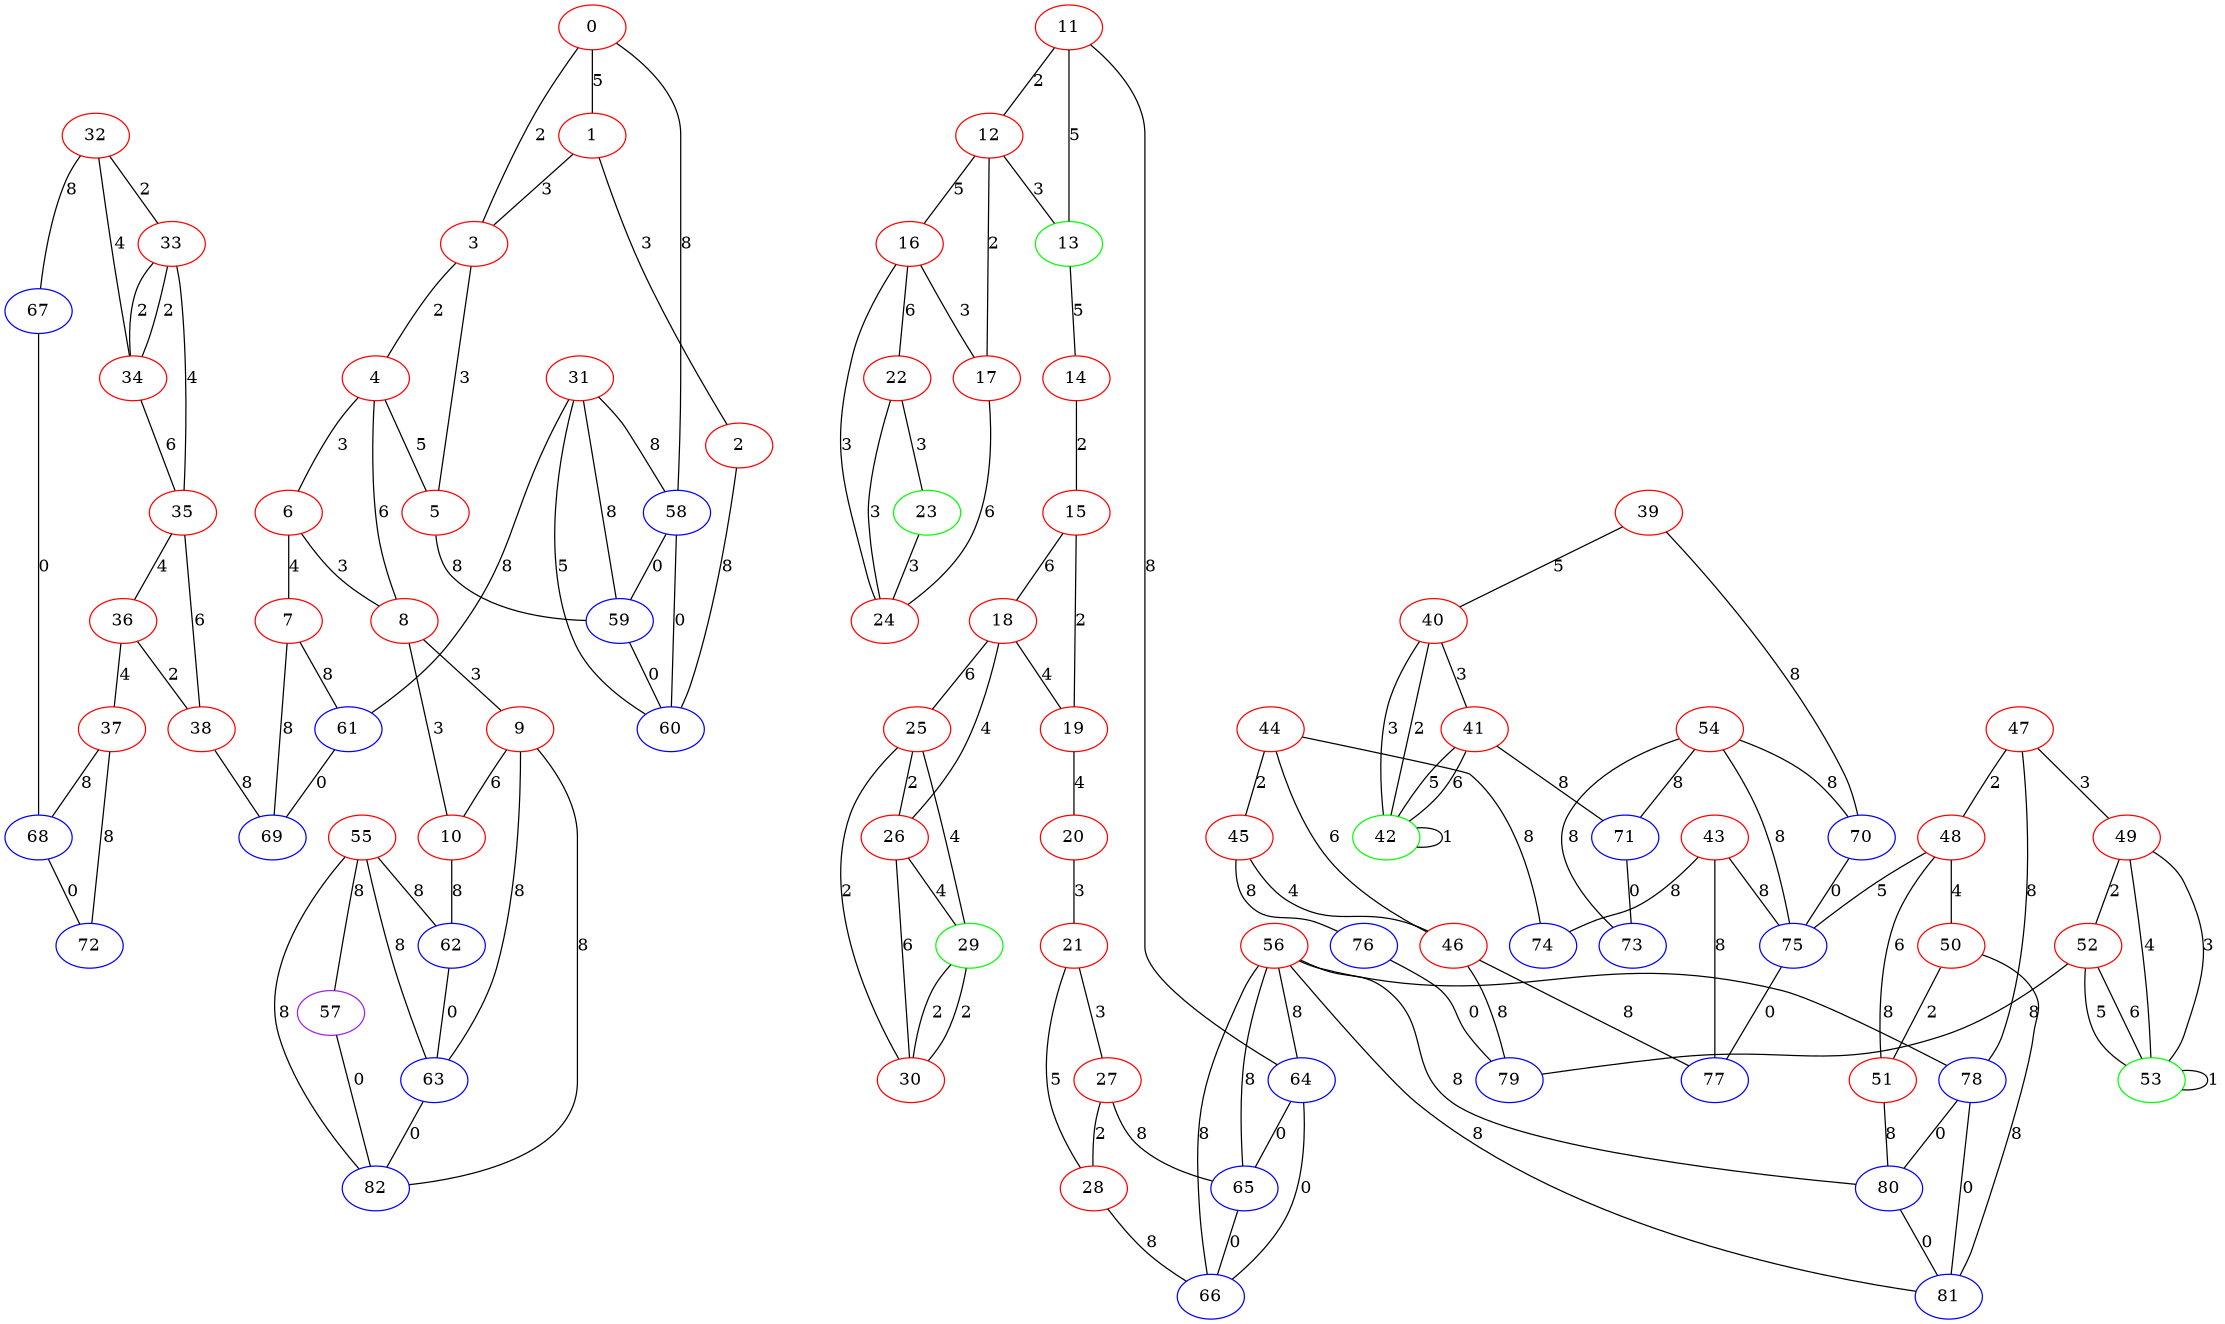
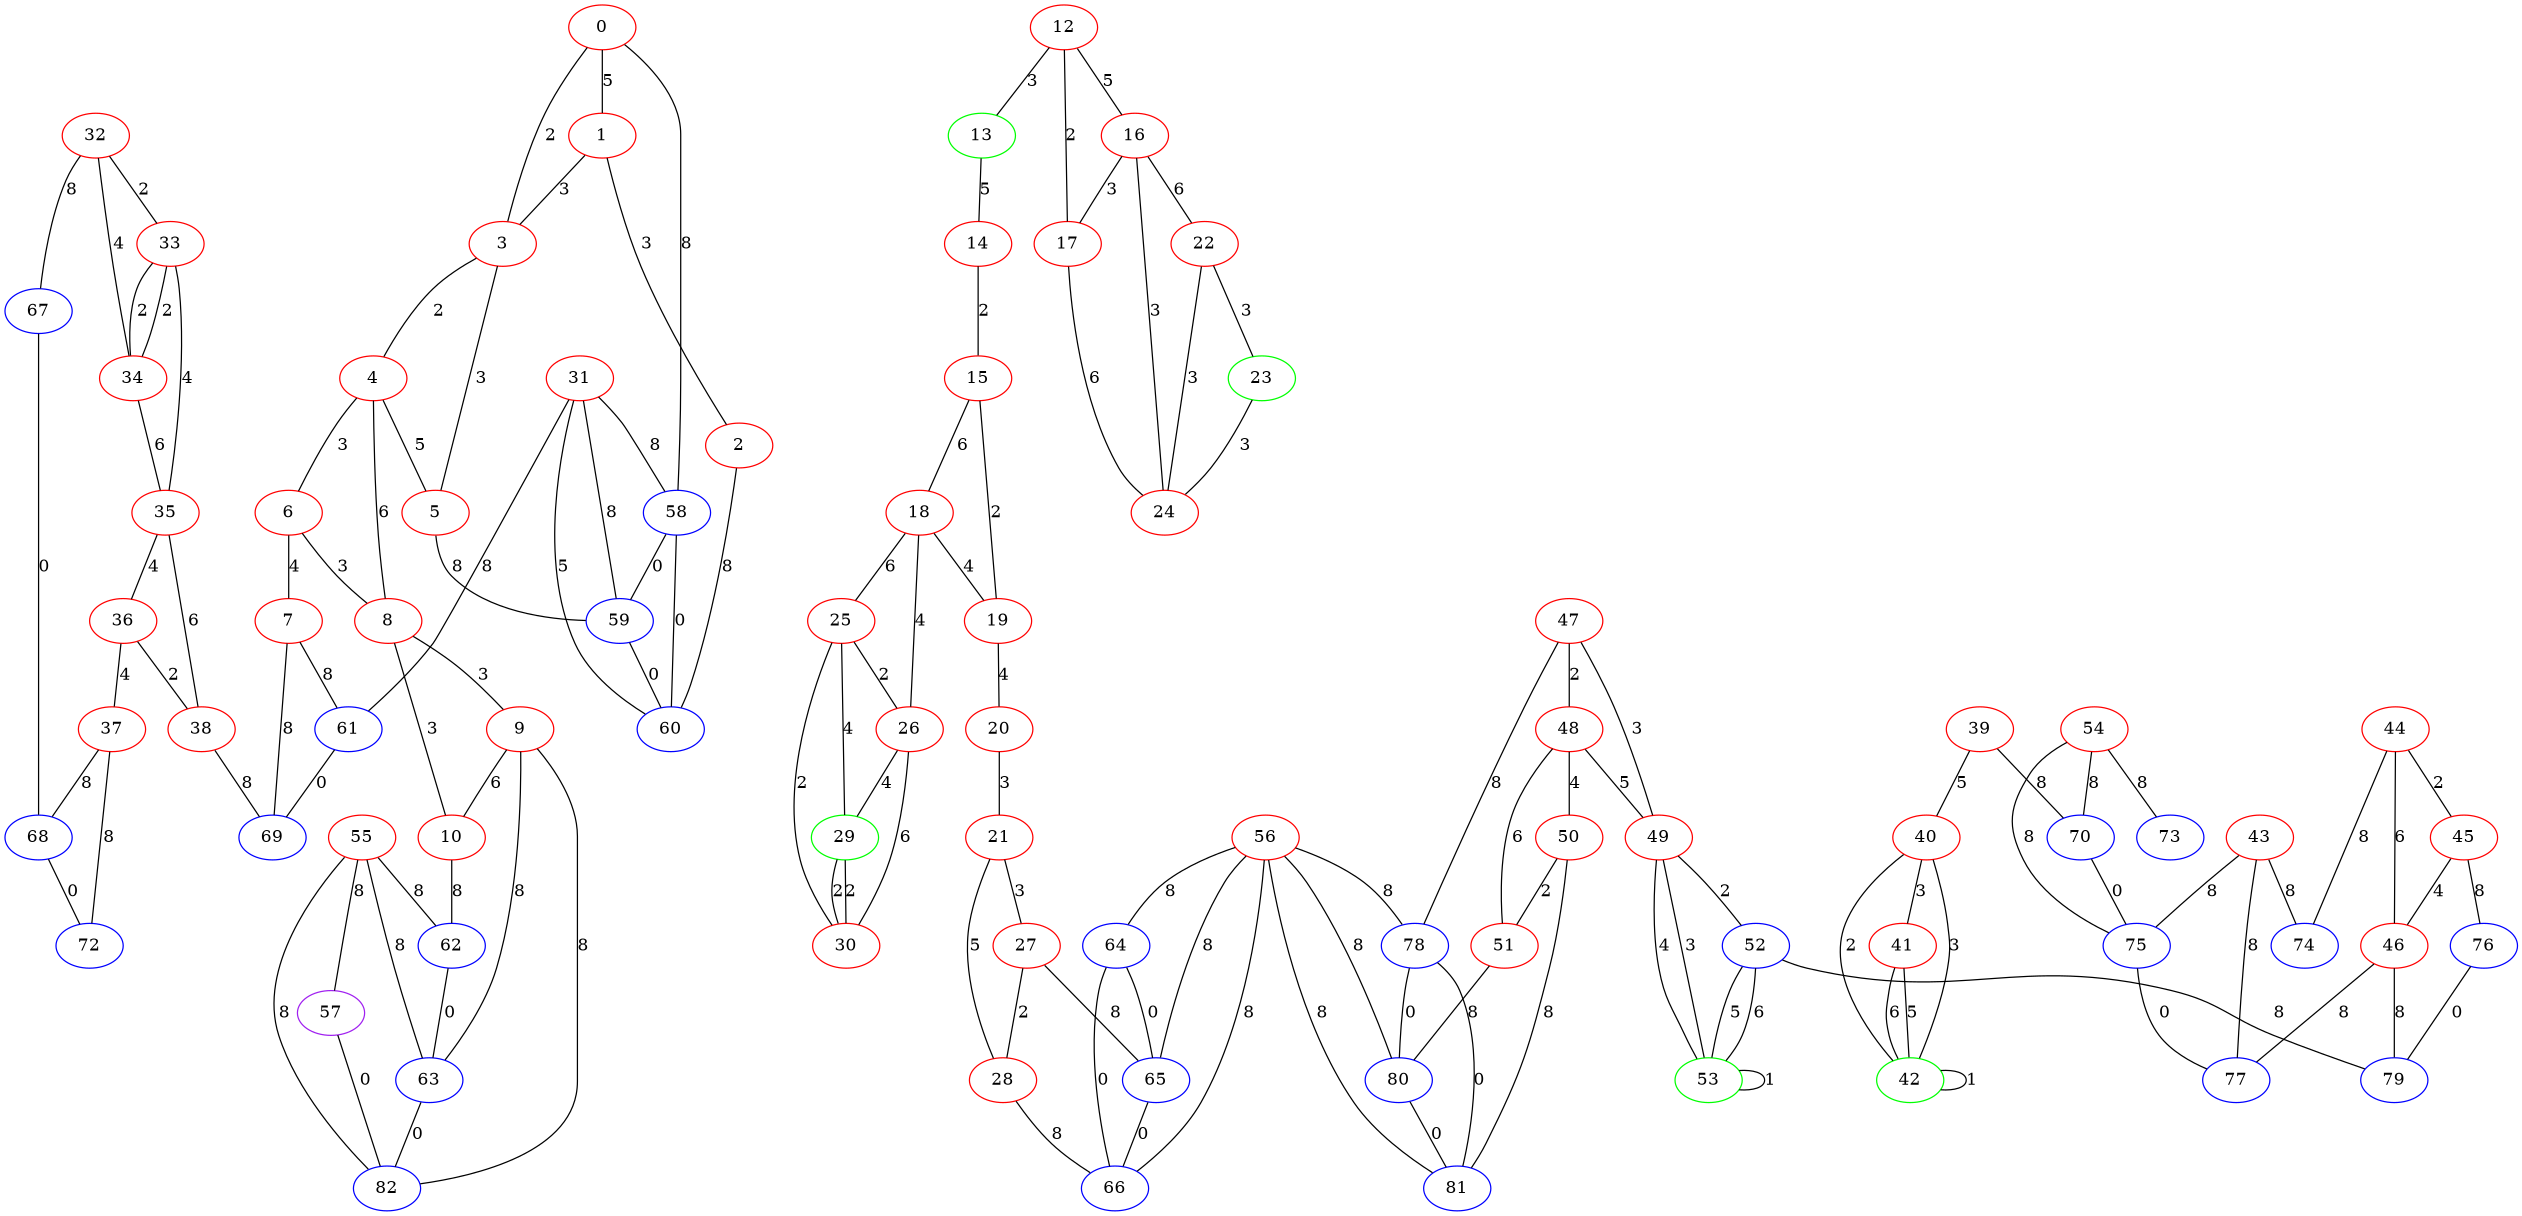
node "11": removed
node "71": removed
edge "48" -- "75": now "48" -- "49"
node "52": color red -> blue
